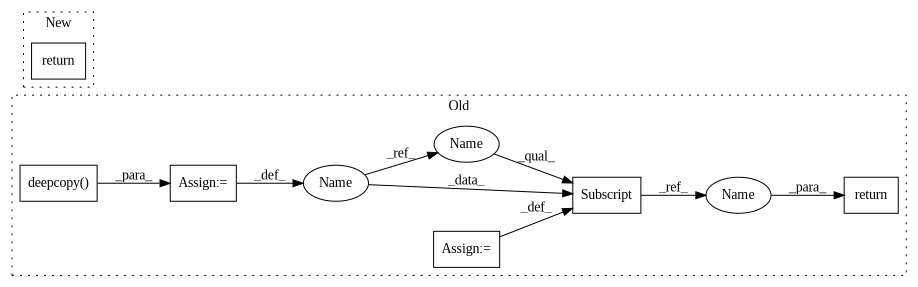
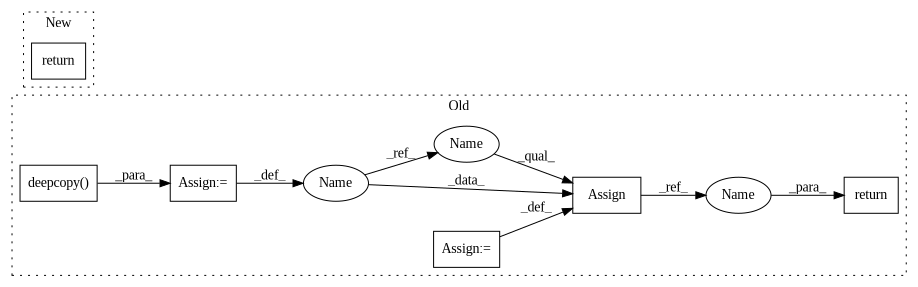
node "Subscript": label "Subscript" -> "Assign"
